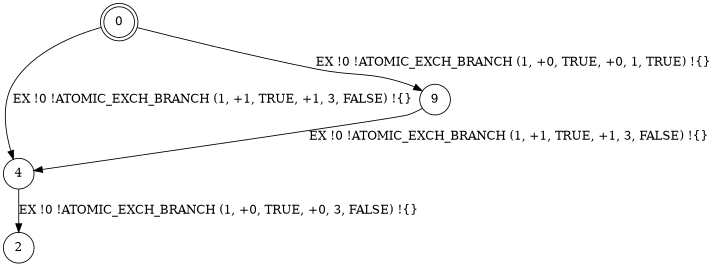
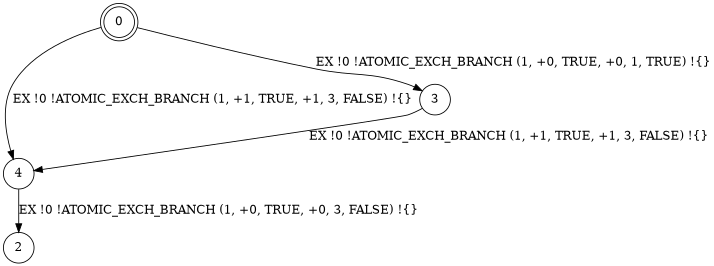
node "9": label "9" -> "3"
